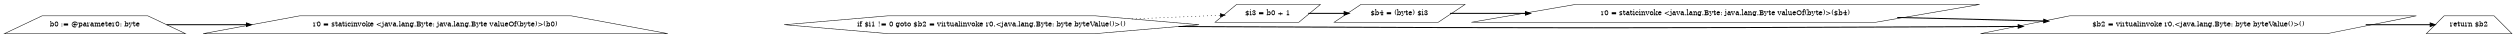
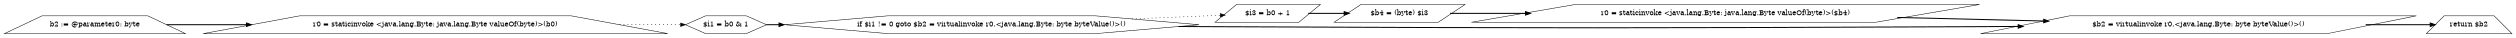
node "b0 := @parameter0: byte": label "b0 := @parameter0: byte" -> "b2 := @parameter0: byte"
node "$i1 = b0 & 1": added
